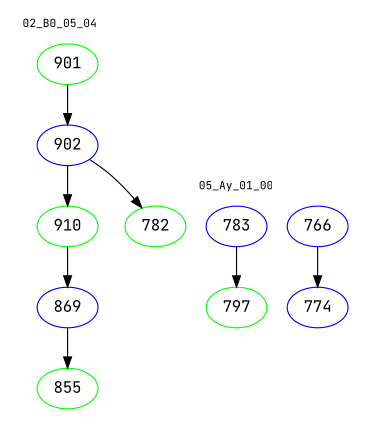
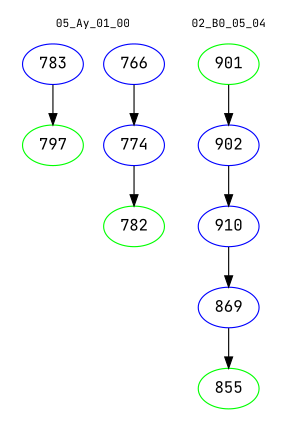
edge "902" -> "782": now "774" -> "782"
node "910": color green -> blue
